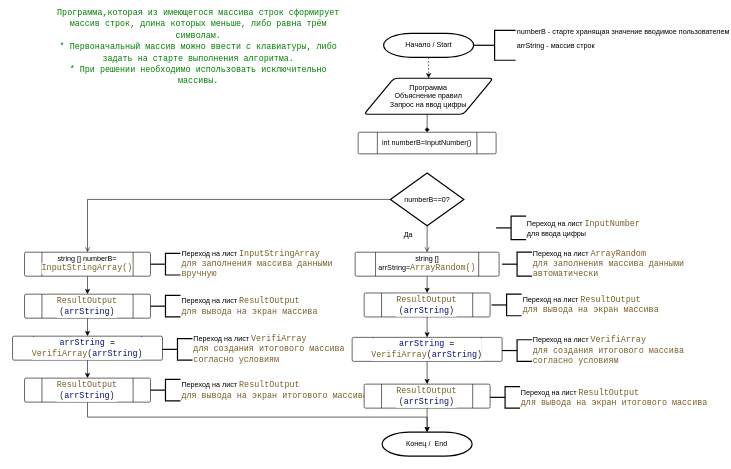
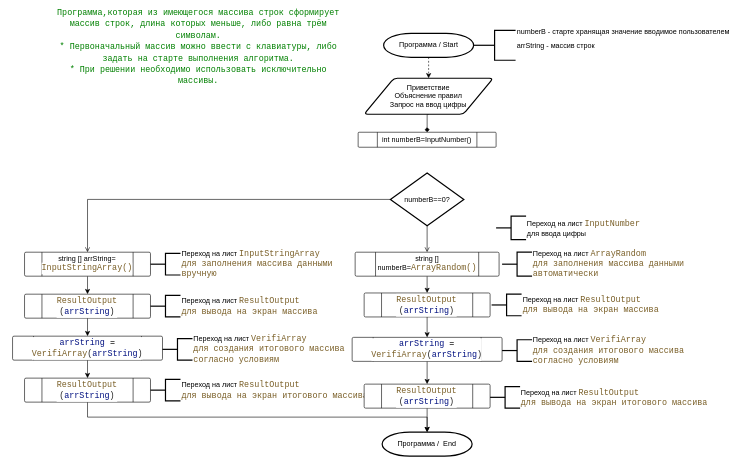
node "Начало / Start": label "Начало / Start" -> "Программа / Start"
node "Программа Объяснение правил Запрос на ввод цифры": label "Программа Объяснение правил Запрос на ввод цифры" -> "Приветствие Объяснение правил Запрос на ввод цифры"
node "int numberB=InputNumber()": size 138x22 -> 138x15
node "Да": removed
node "string [] numberB= InputStringArray()": label "string [] numberB= InputStringArray()" -> "string [] arrString= InputStringArray()"
node "string [] arrString=ArrayRandom()": label "string [] arrString=ArrayRandom()" -> "string [] numberB=ArrayRandom()"
node "Конец / End": label "Конец / End" -> "Программа / End"
